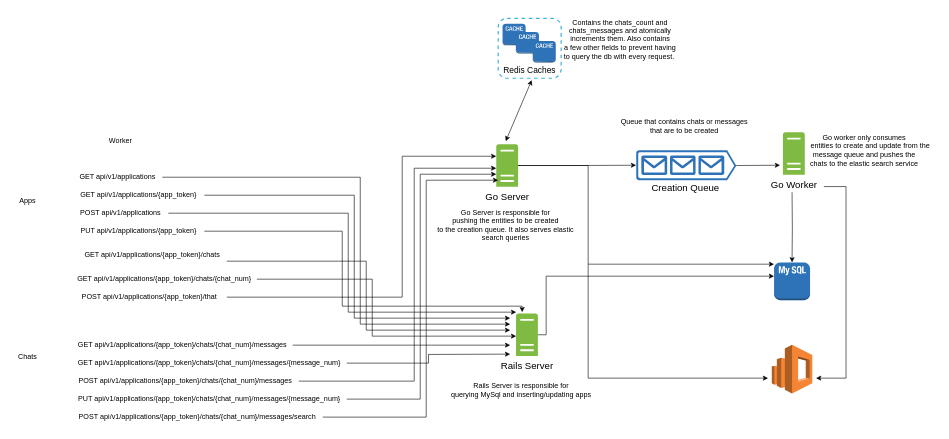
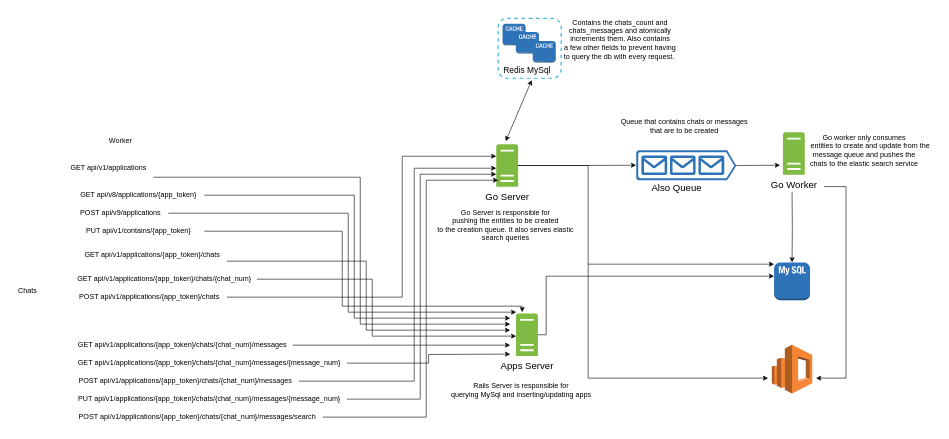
node "Redis Caches": label "Redis Caches" -> "Redis MySql"
node "GET api/v1/applications": moved (117, 177) -> (108, 168)
node "Creation Queue": label "Creation Queue" -> "Also Queue"
node "GET api/v1/applications/{app_token}": label "GET api/v1/applications/{app_token}" -> "GET api/v8/applications/{app_token}"
node "Apps": removed
node "POST api/v1/applications": label "POST api/v1/applications" -> "POST api/v9/applications"
node "PUT api/v1/applications/{app_token}": label "PUT api/v1/applications/{app_token}" -> "PUT api/v1/contains/{app_token}"
node "POST api/v1/applications/{app_token}/that": label "POST api/v1/applications/{app_token}/that" -> "POST api/v1/applications/{app_token}/chats"
node "Chats": moved (27, 357) -> (27, 291)
node "Rails Server": label "Rails Server" -> "Apps Server"
